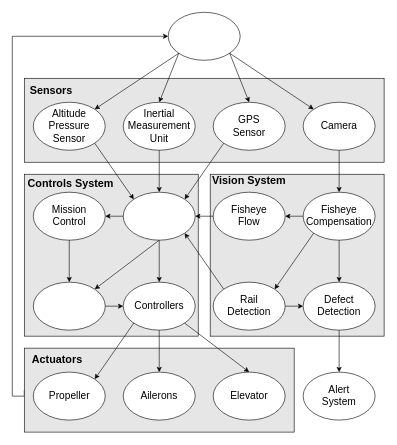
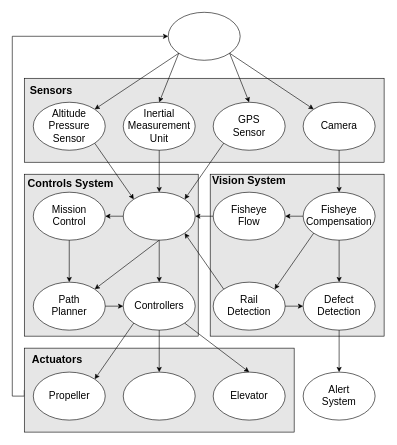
node "Path Planner": added
node "Ailerons": removed
